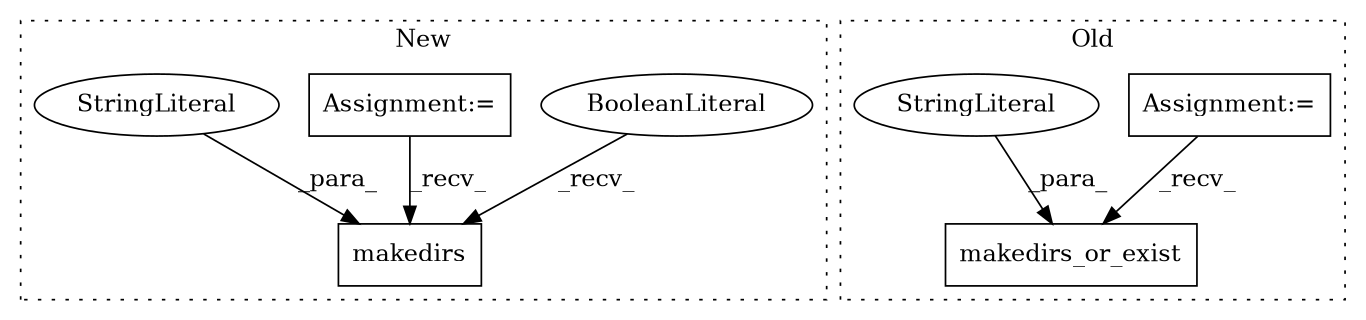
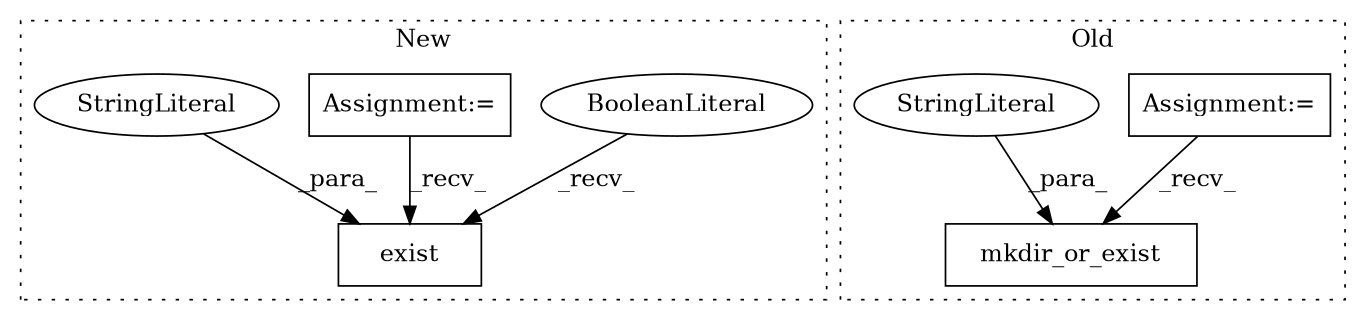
node "makedirs": label "makedirs" -> "exist"
node "makedirs_or_exist": label "makedirs_or_exist" -> "mkdir_or_exist"
